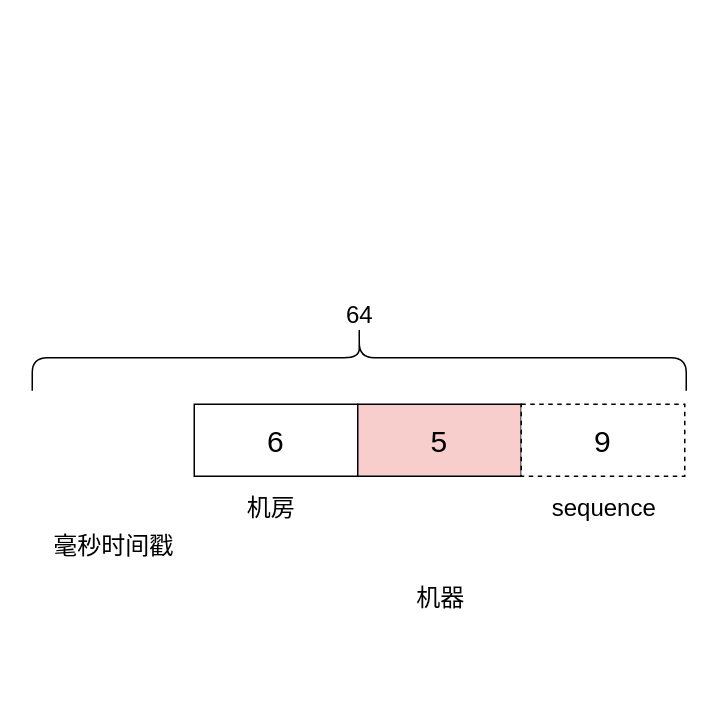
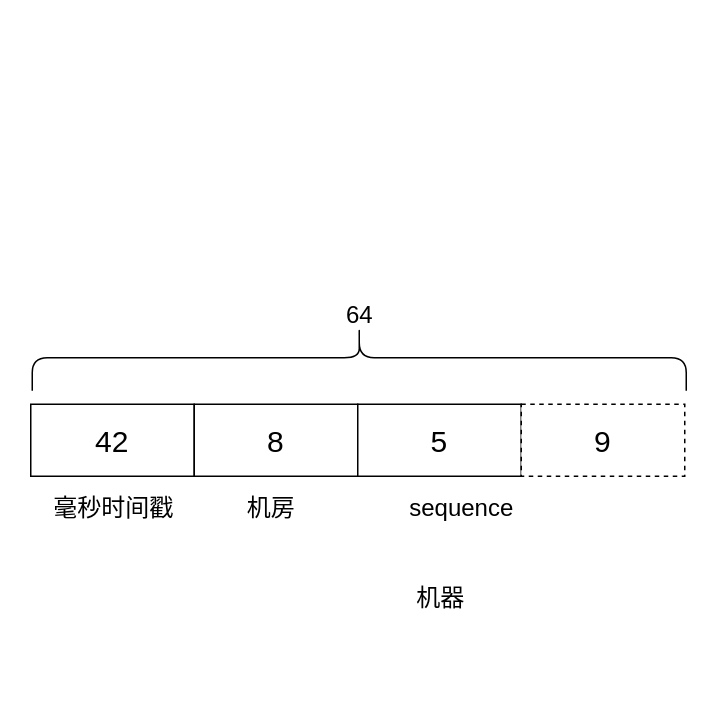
node "42": added
node "6": label "6" -> "8"
node "5": fillcolor #f8cecc -> #ffffff
node "sequence": moved (604, 507) -> (461, 507)
node "毫秒时间戳": moved (113, 545) -> (113, 507)
